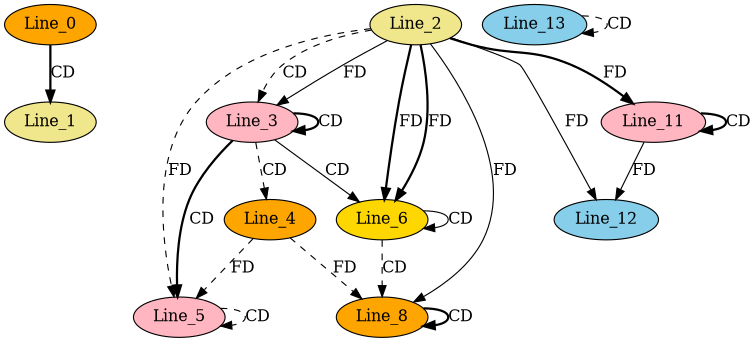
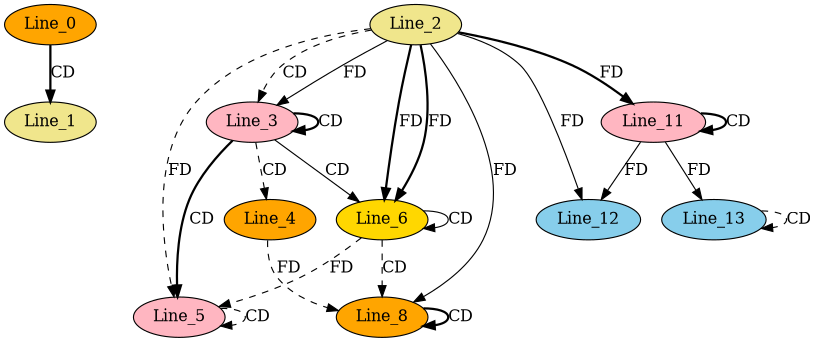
edge "Line_11" -> "Line_13": added, label "FD"
edge "Line_4" -> "Line_5": now "Line_6" -> "Line_5"
